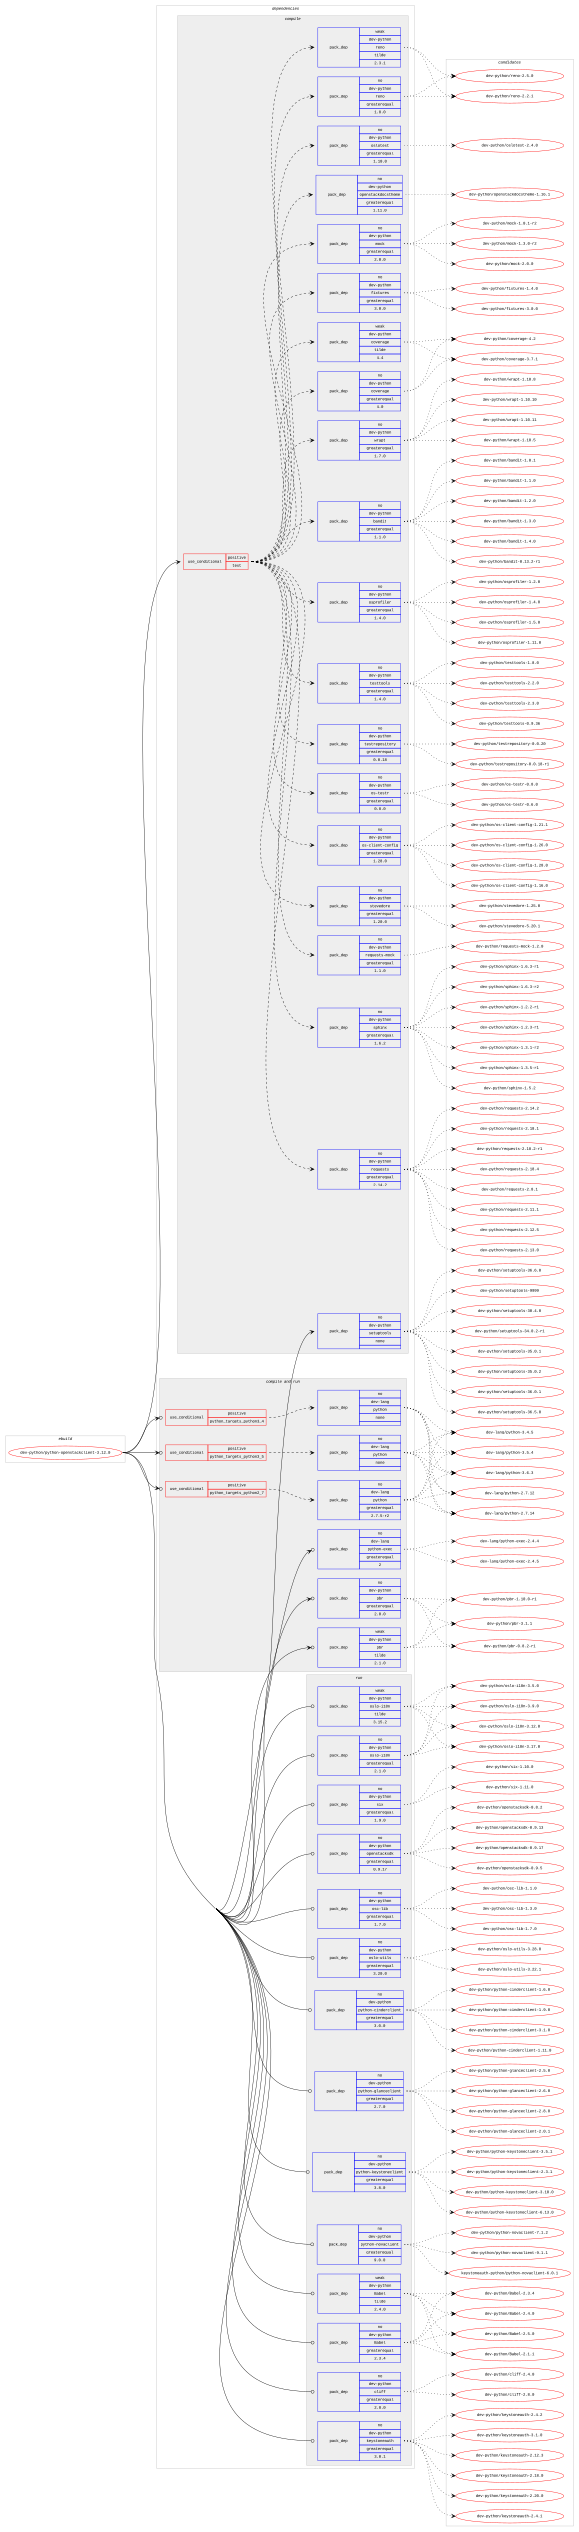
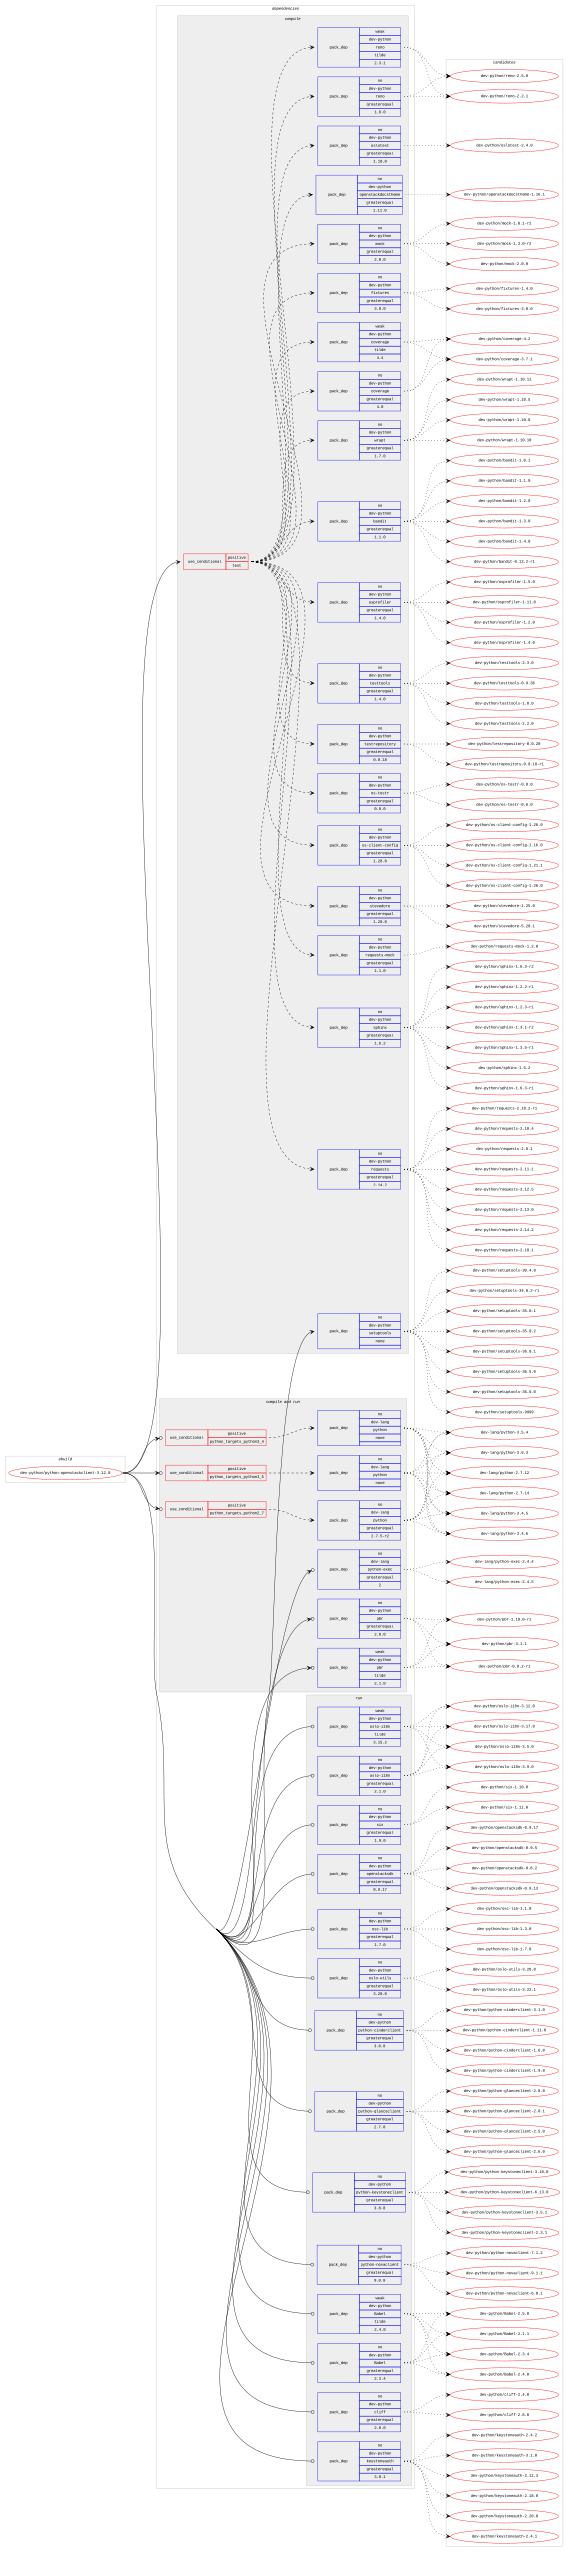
node "dev-lang/python-3.4.6": added
node "keystoneauth-python/python-novaclient-6.0.1": label "keystoneauth-python/python-novaclient-6.0.1" -> "dev-python/python-novaclient-6.0.1"
